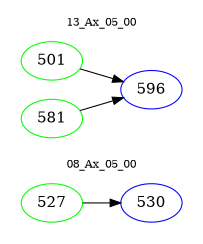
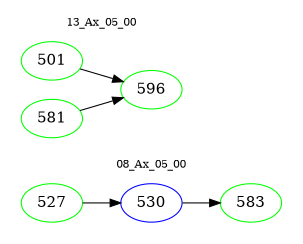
node "596": color blue -> green
node "583": added
